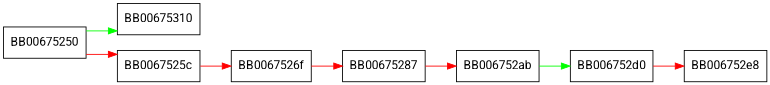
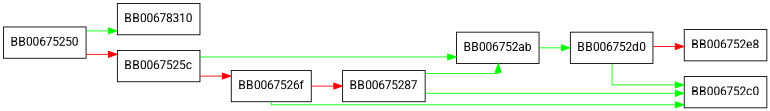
node "BB00675310": label "BB00675310" -> "BB00678310"
edge "BB0067525c" -> "BB006752ab": added
edge "BB00675287" -> "BB006752ab": color red -> green
node "BB006752c0": added
